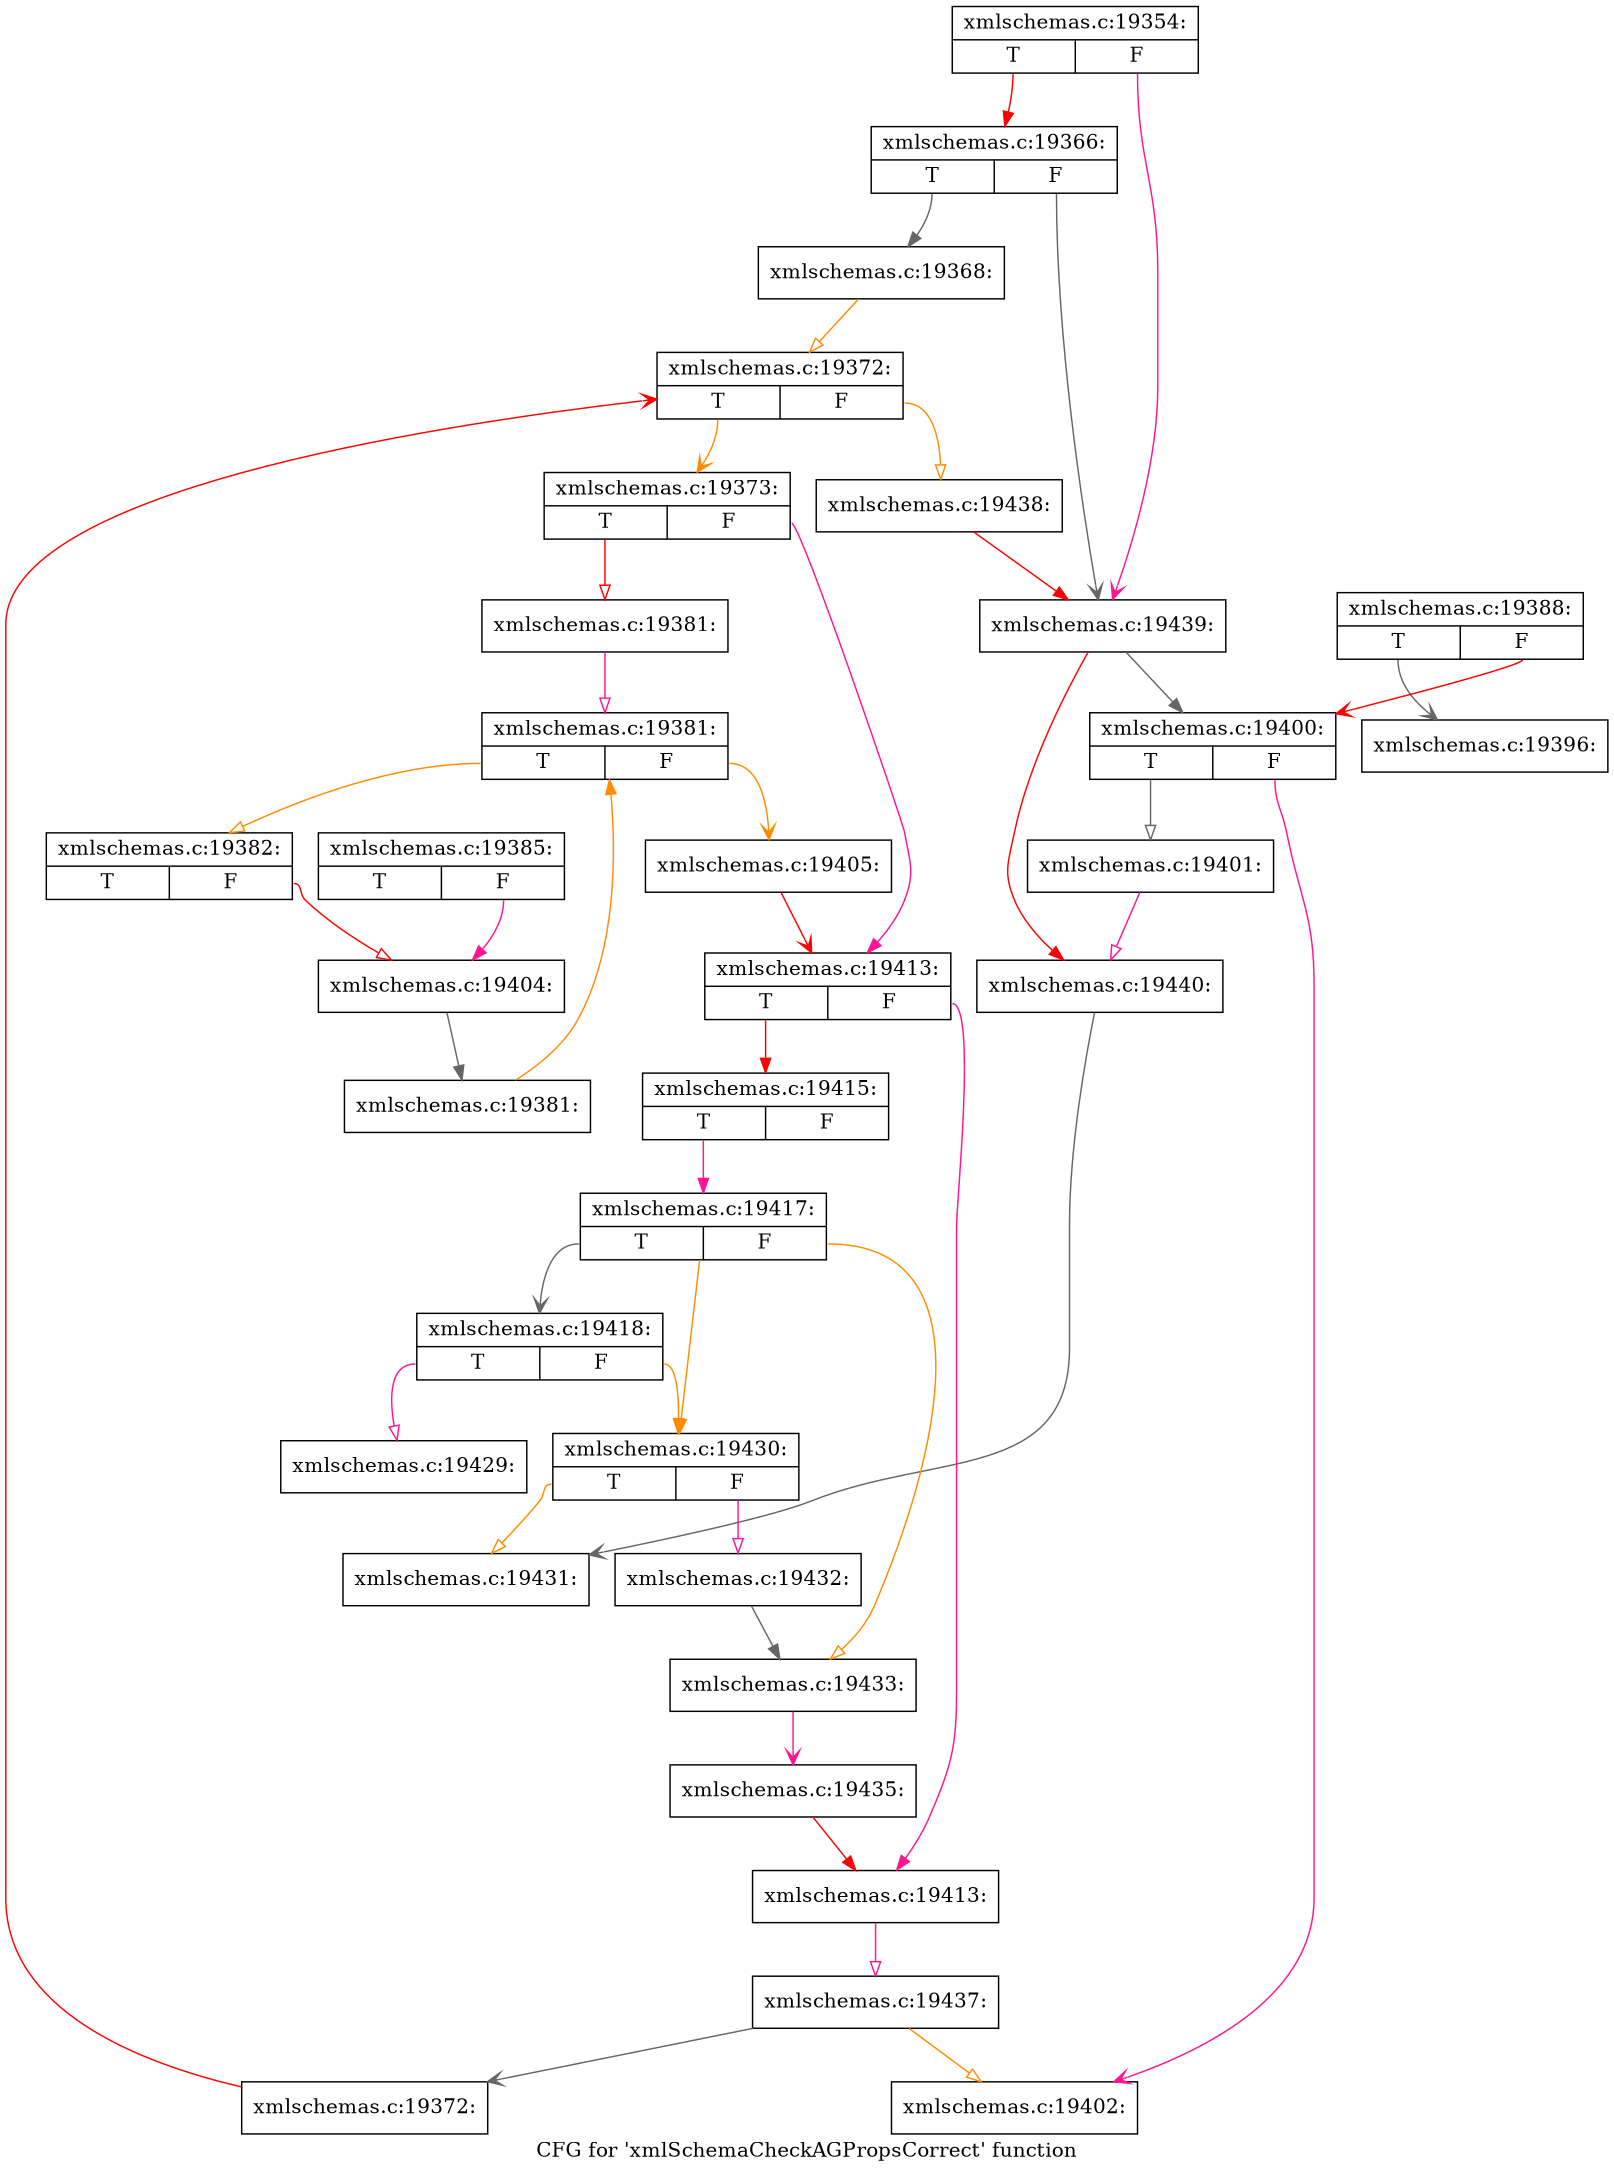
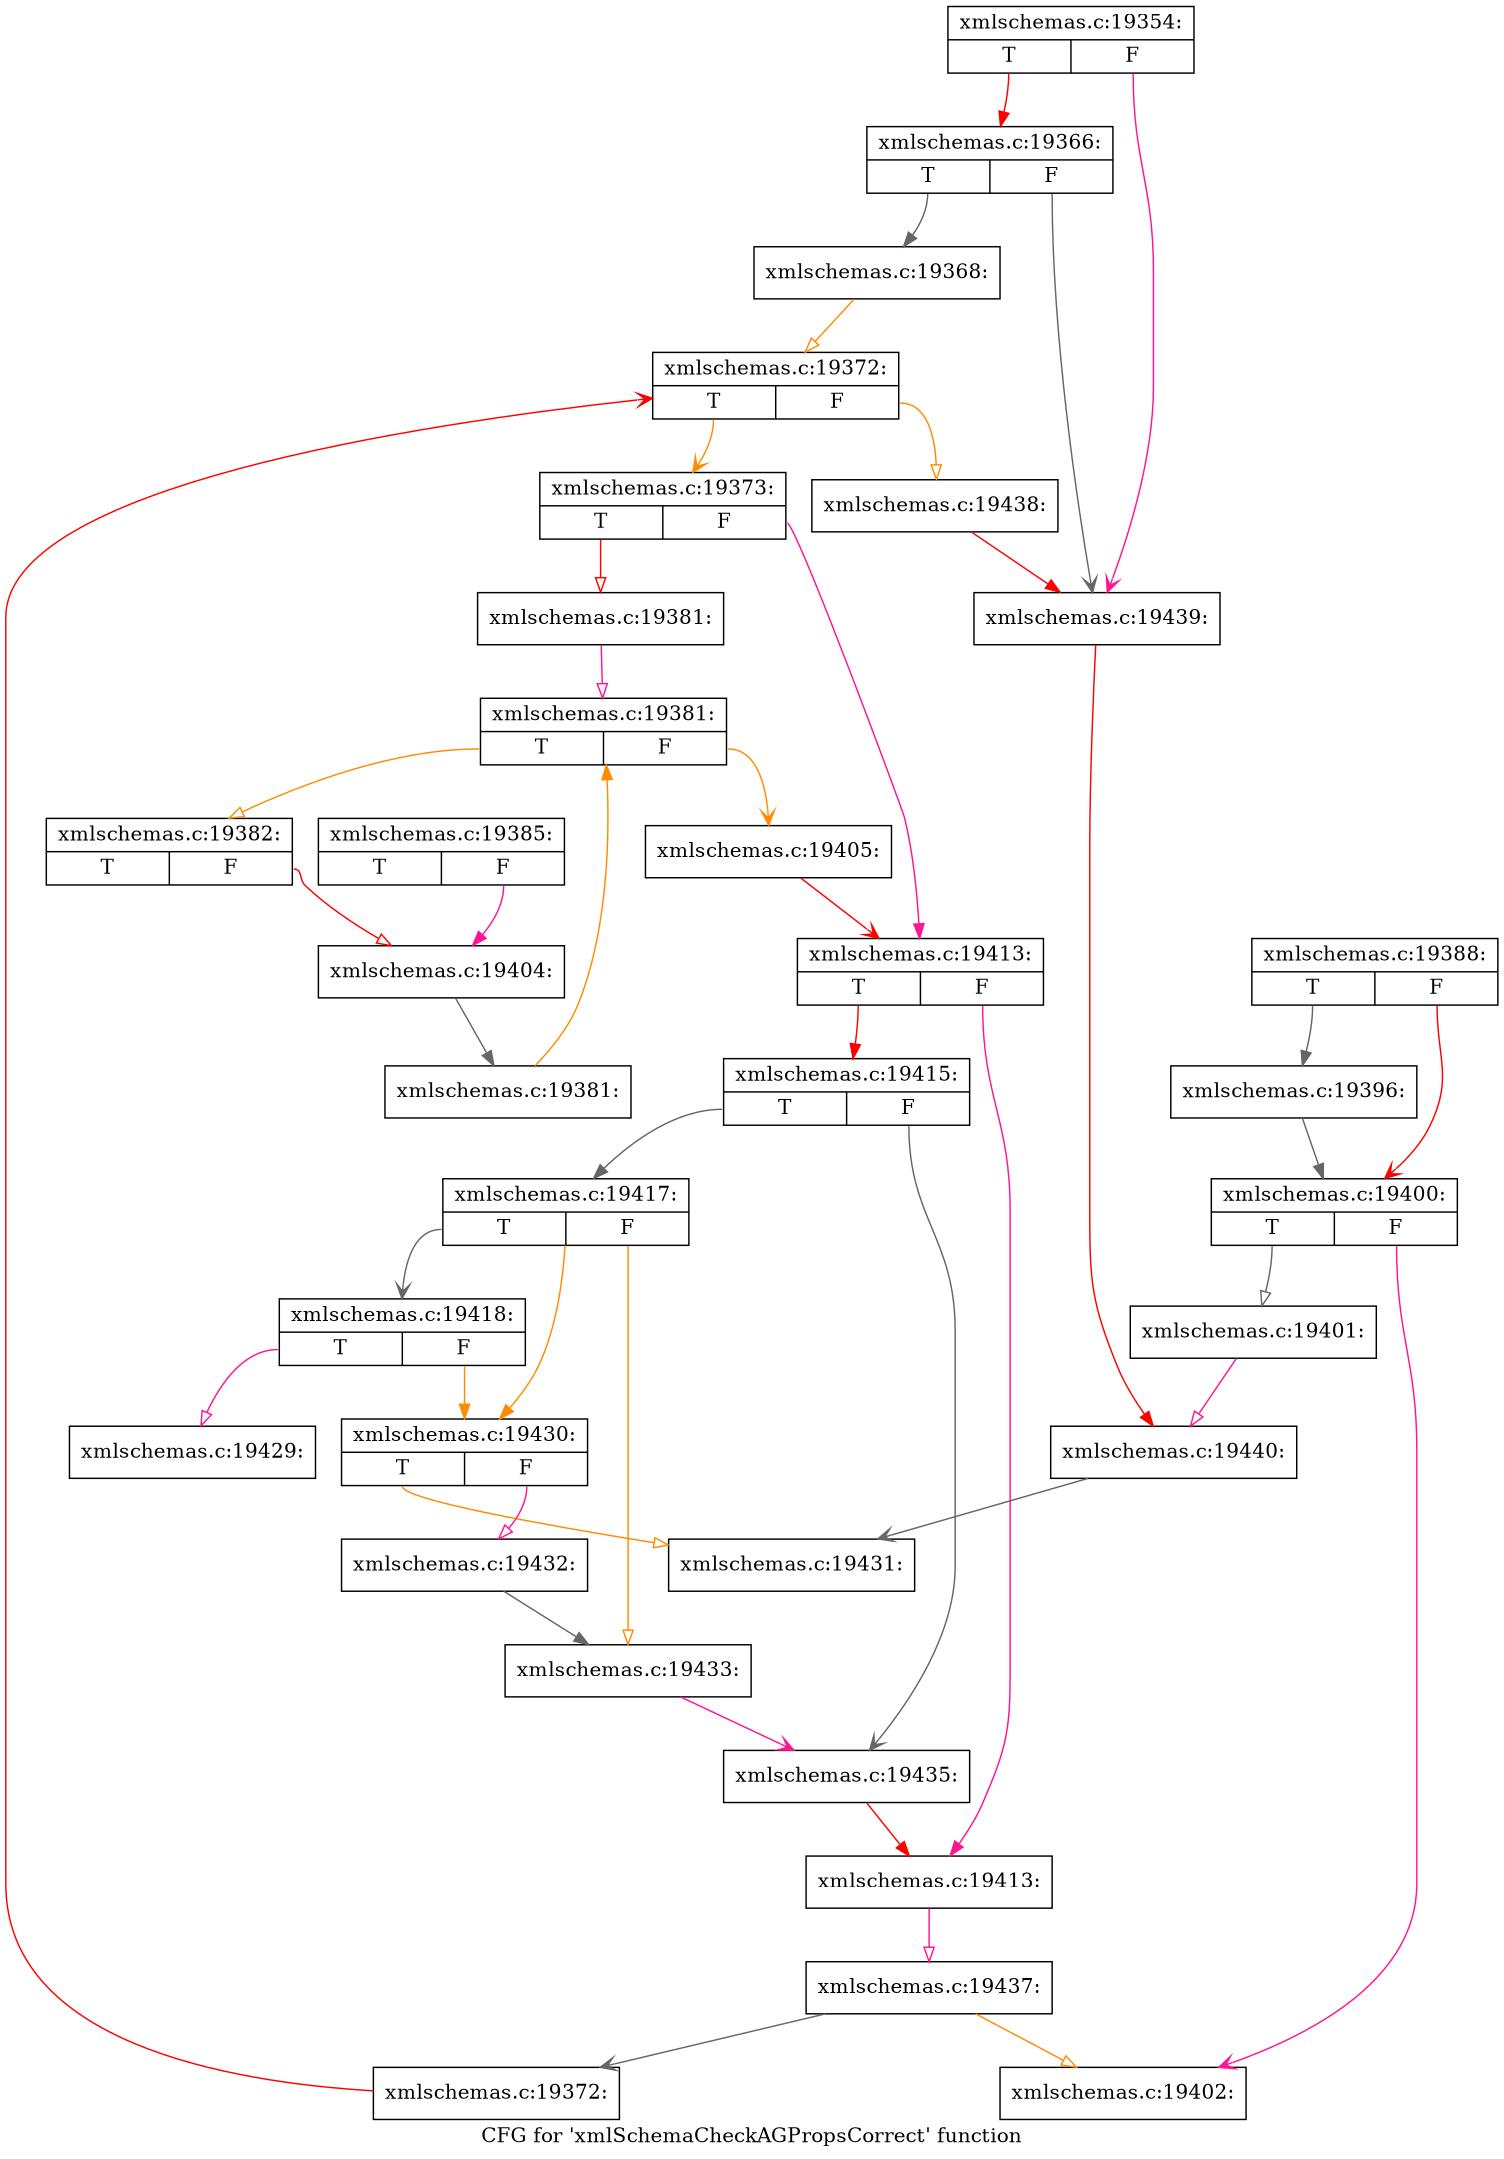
edge "xmlschemas.c:19439:" -> "xmlschemas.c:19400:": now "xmlschemas.c:19396:" -> "xmlschemas.c:19400:"
edge "xmlschemas.c:19388:" -> "xmlschemas.c:19396:": arrowhead vee -> normal
edge "xmlschemas.c:19415:" -> "xmlschemas.c:19417:": color deeppink -> gray40
edge "xmlschemas.c:19415:" -> "xmlschemas.c:19435:": added
